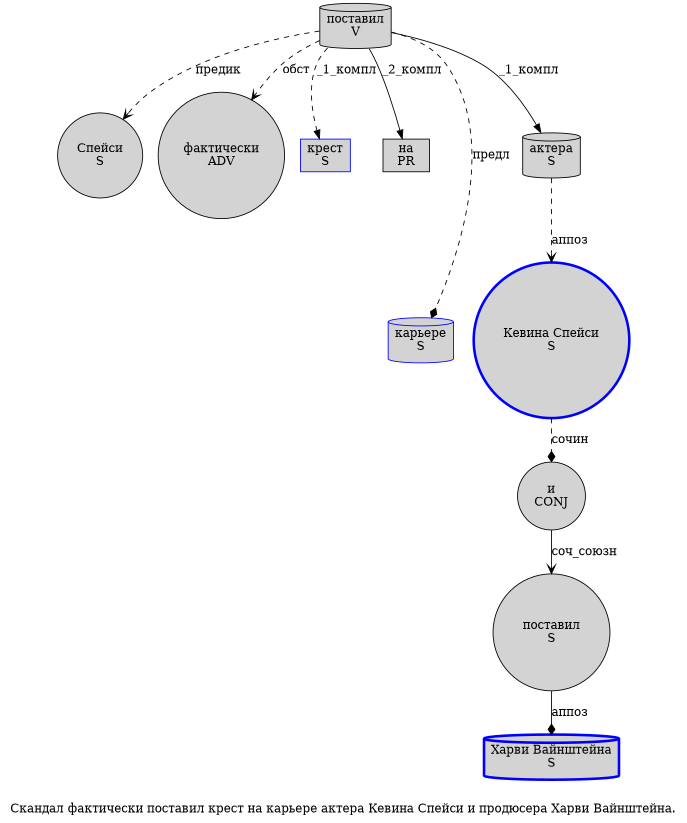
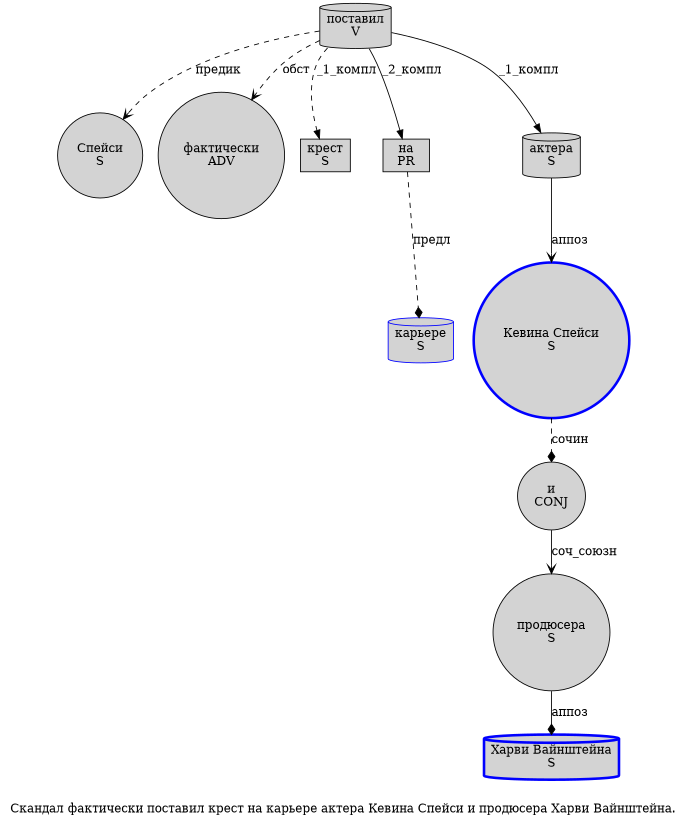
edge "поставил V" -> "карьере S": now "на PR" -> "карьере S"
node "крест S": color blue -> black
edge "актера S" -> "Кевина Спейси S": style dashed -> solid
node "поставил S": label "поставил S" -> "продюсера S"
